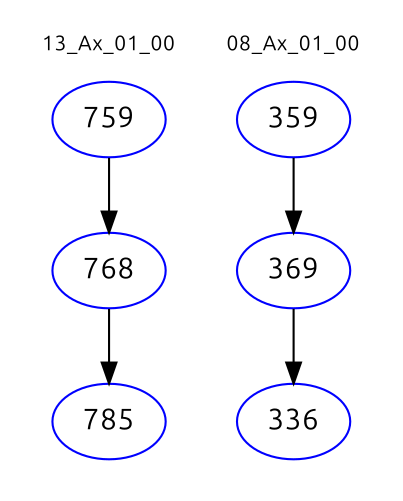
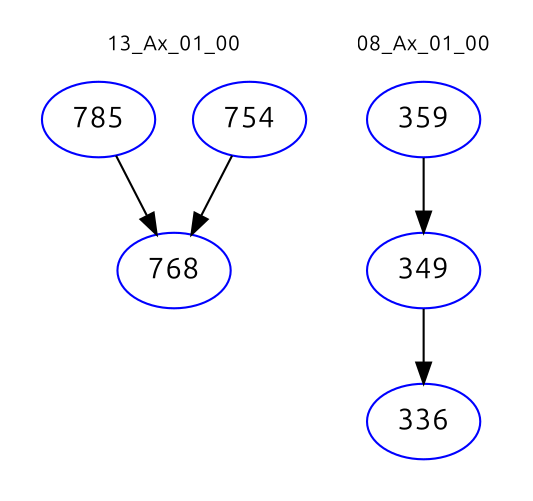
node "759": label "759" -> "754"
node "369": label "369" -> "349"
edge "768" -> "785": reversed
